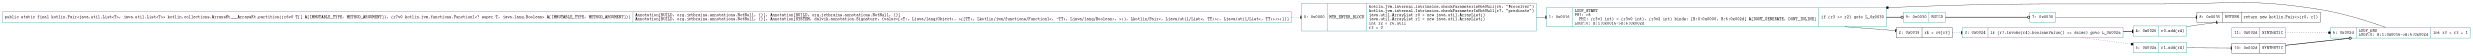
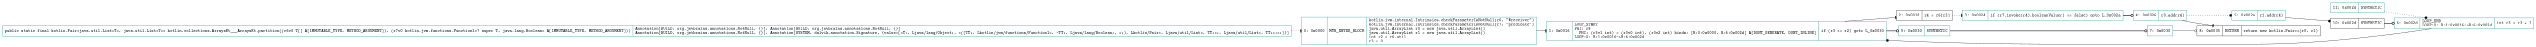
node "9: 0x0030": text "BUILD" -> "SYNTHETIC"
edge "7: 0x0030" -> "8: 0x0035": arrowhead tee -> odot
edge "3: 0x0024" -> "4: 0x0026": arrowhead tee -> odot
edge "3: 0x0024" -> "5: 0x002a": now "4: 0x0026" -> "5: 0x002a"
edge "5: 0x002a" -> "10: 0x002d": arrowhead tee -> dot
